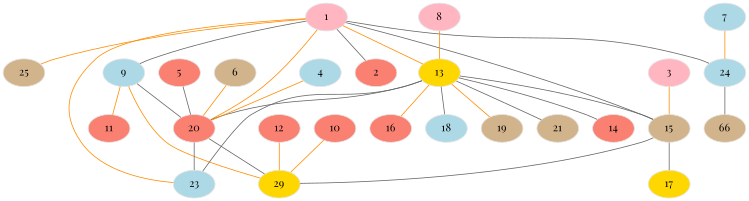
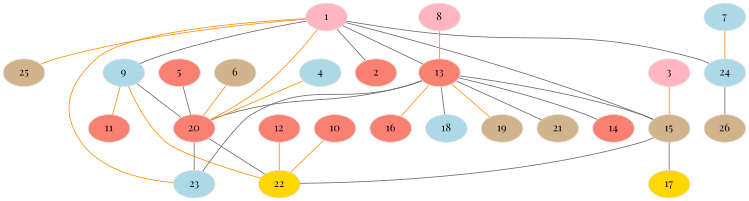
edge "1" -- "13": color darkorange -> gray40
node "13": fillcolor gold -> salmon
node "66": label "66" -> "26"
node "29": label "29" -> "22"
